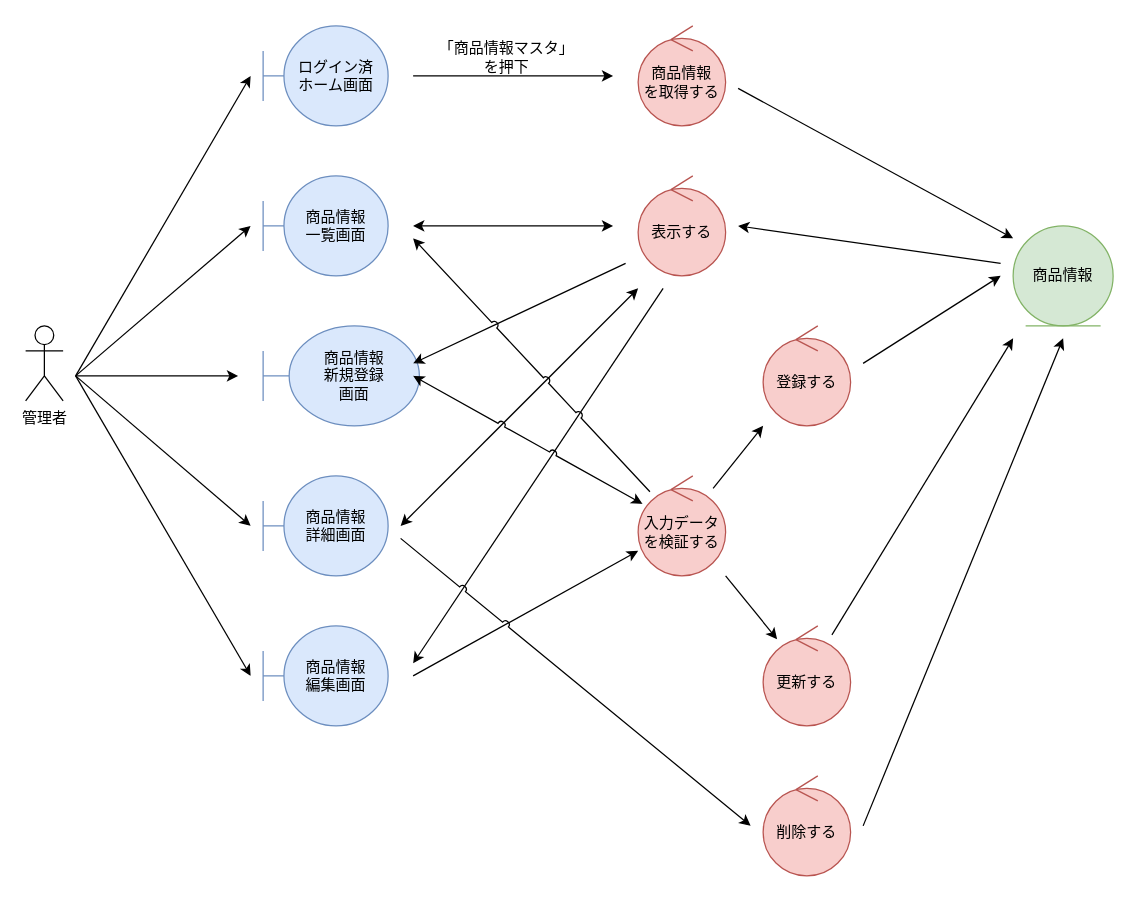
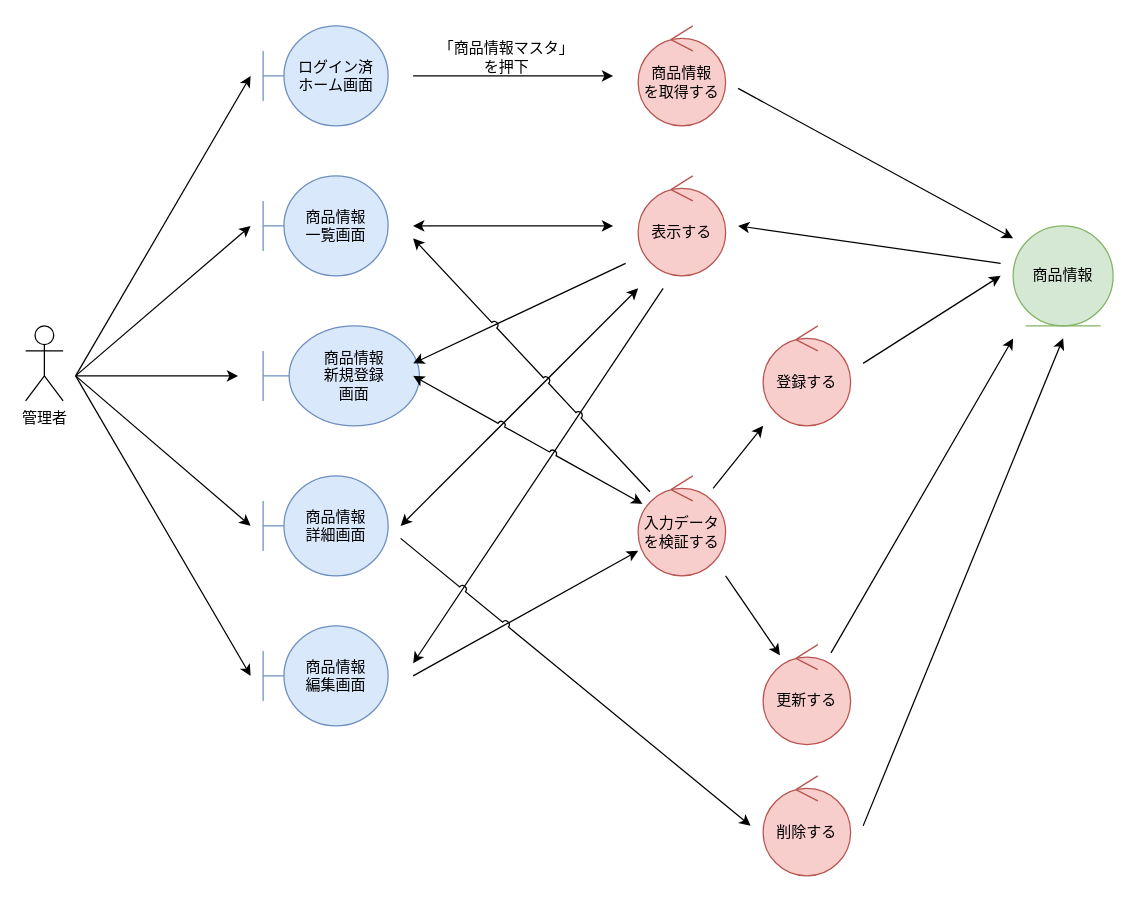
node "更新する": moved (807, 676) -> (807, 694)
